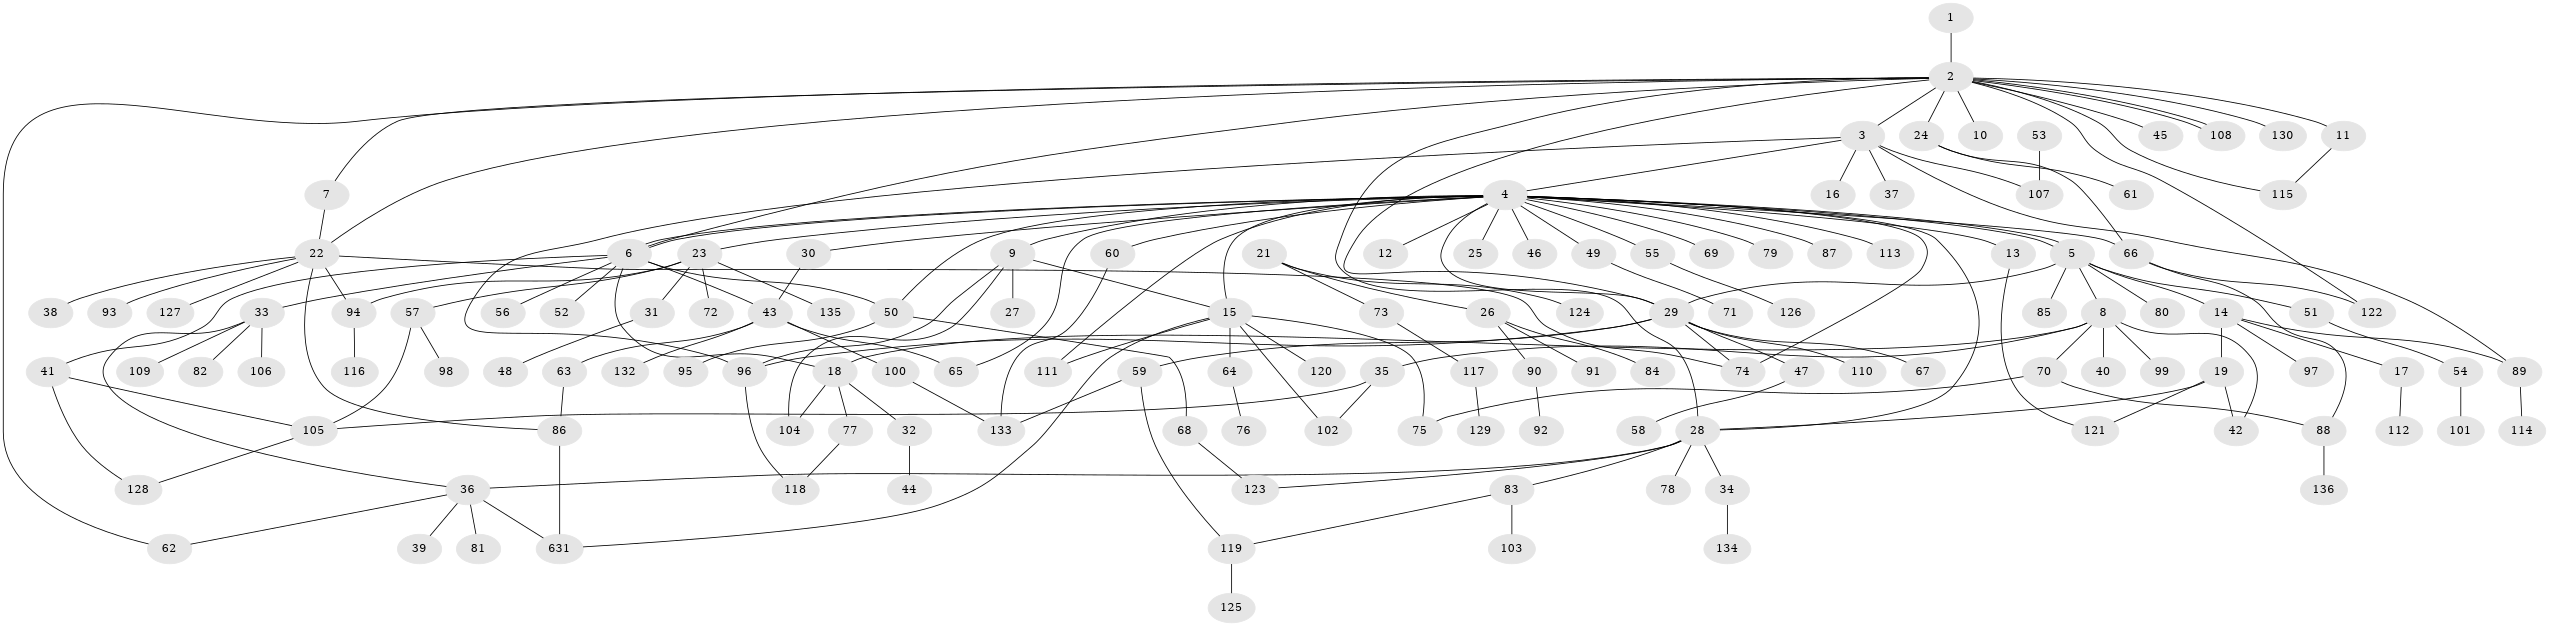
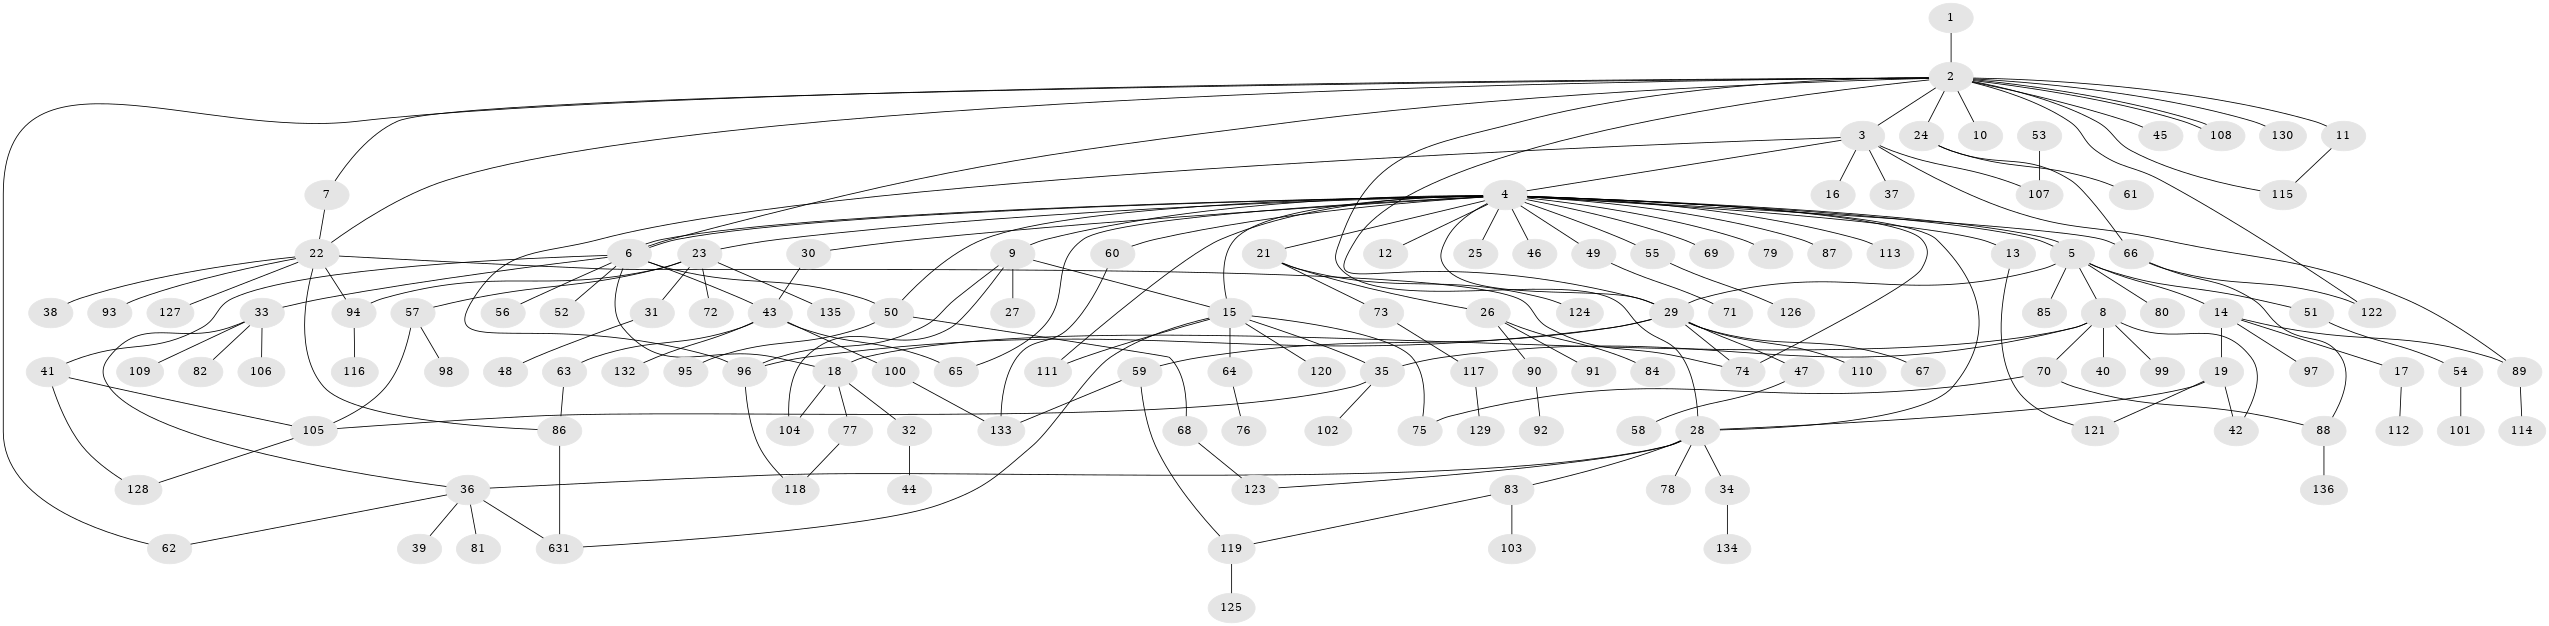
edge "4" -- "21": added
edge "15" -- "102": now "15" -- "35"
